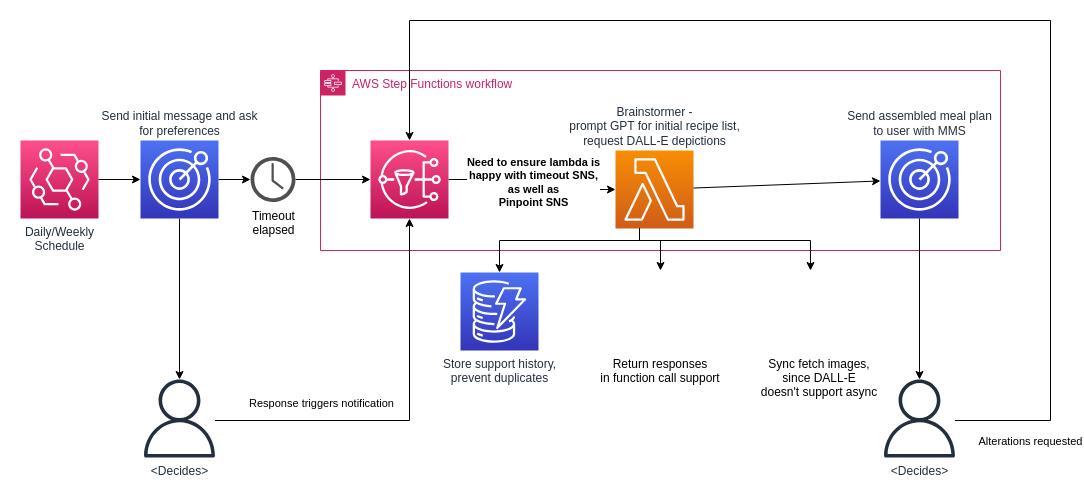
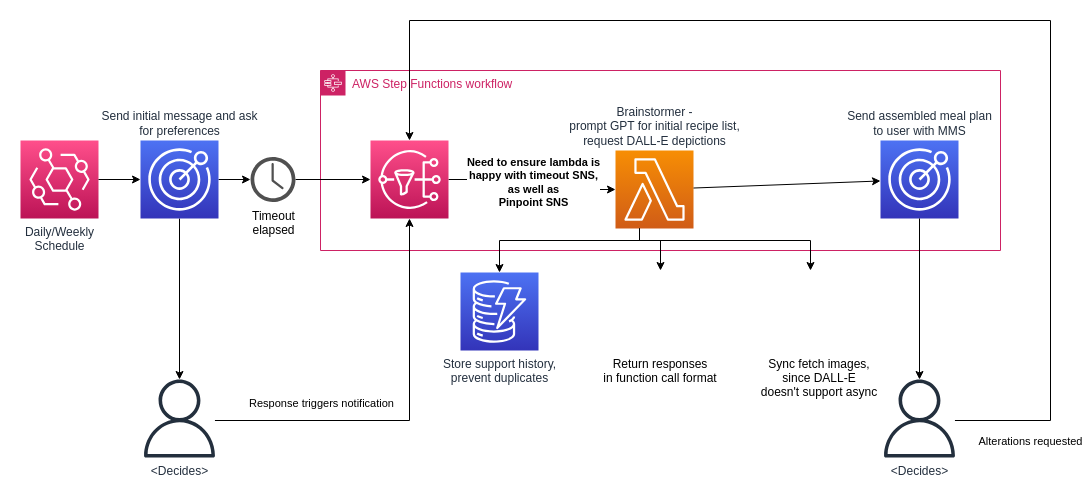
node "Return responses in function call support": label "Return responses in function call support" -> "Return responses in function call format"
